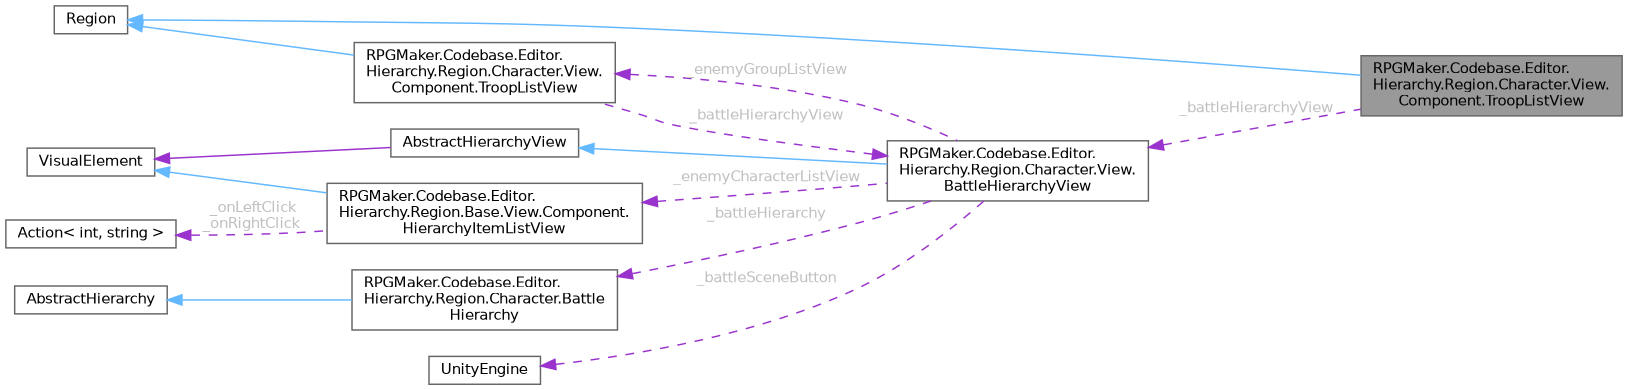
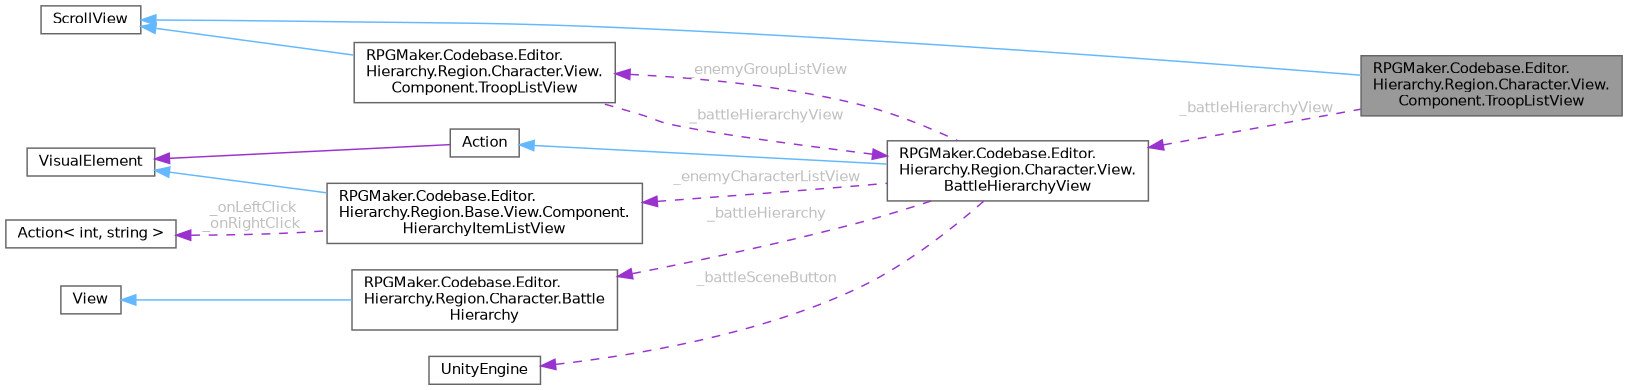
node "Region": label "Region" -> "ScrollView"
node "AbstractHierarchyView": label "AbstractHierarchyView" -> "Action"
node "AbstractHierarchy": label "AbstractHierarchy" -> "View"
